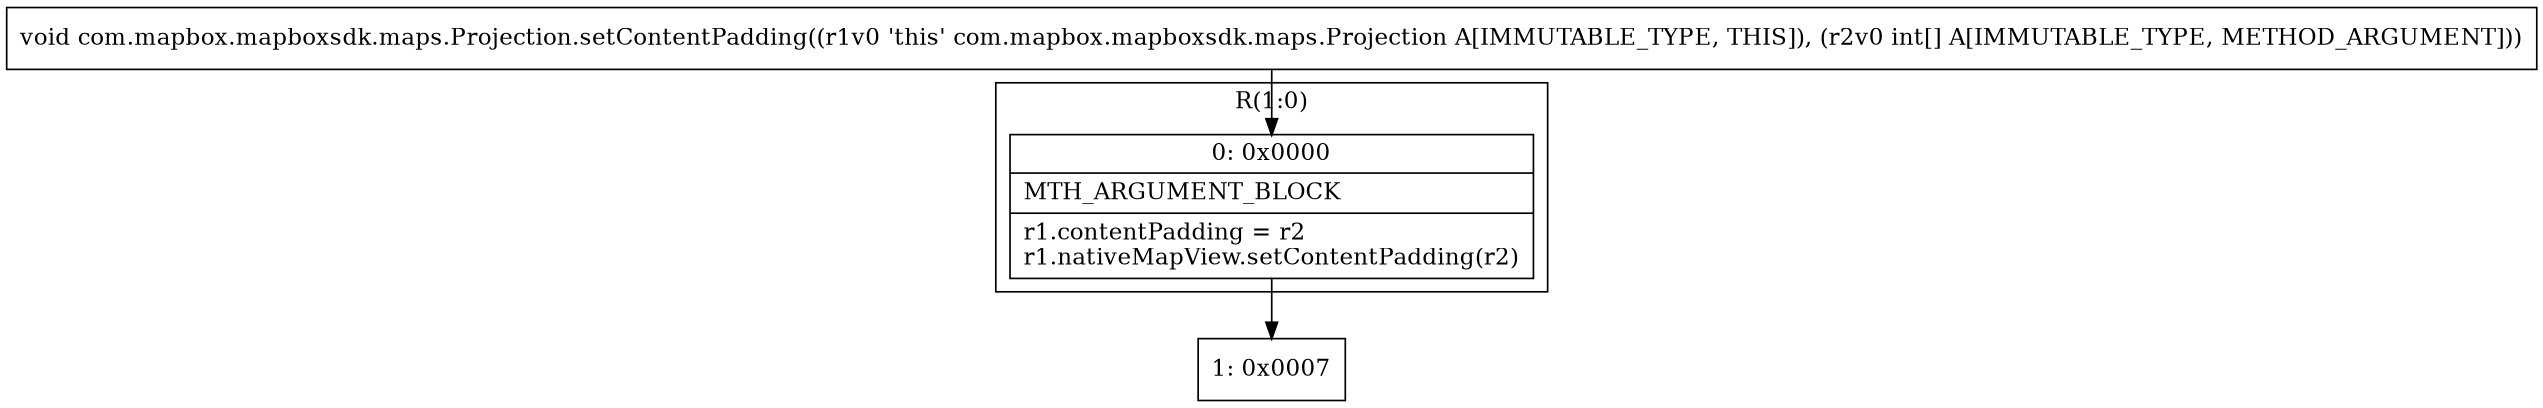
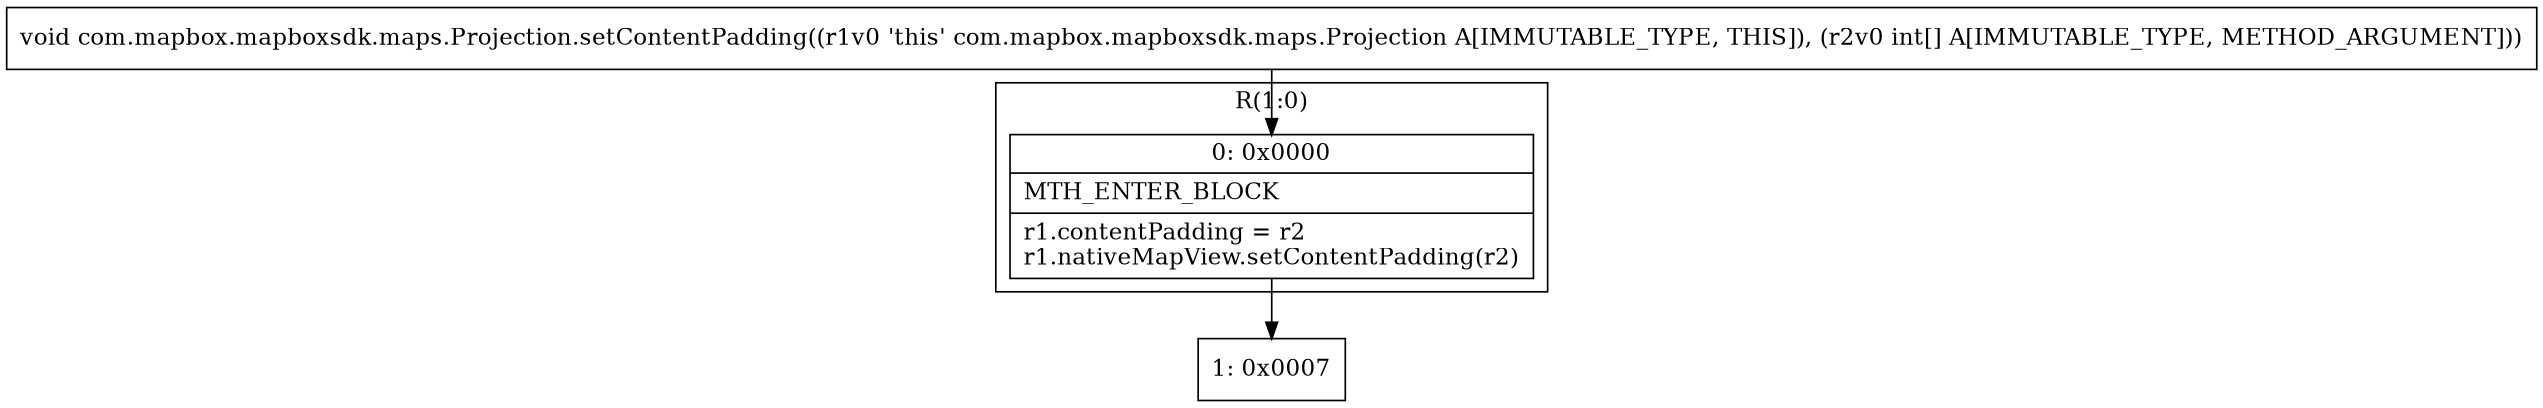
node "0: 0x0000": text "MTH_ARGUMENT_BLOCK" -> "MTH_ENTER_BLOCK"
